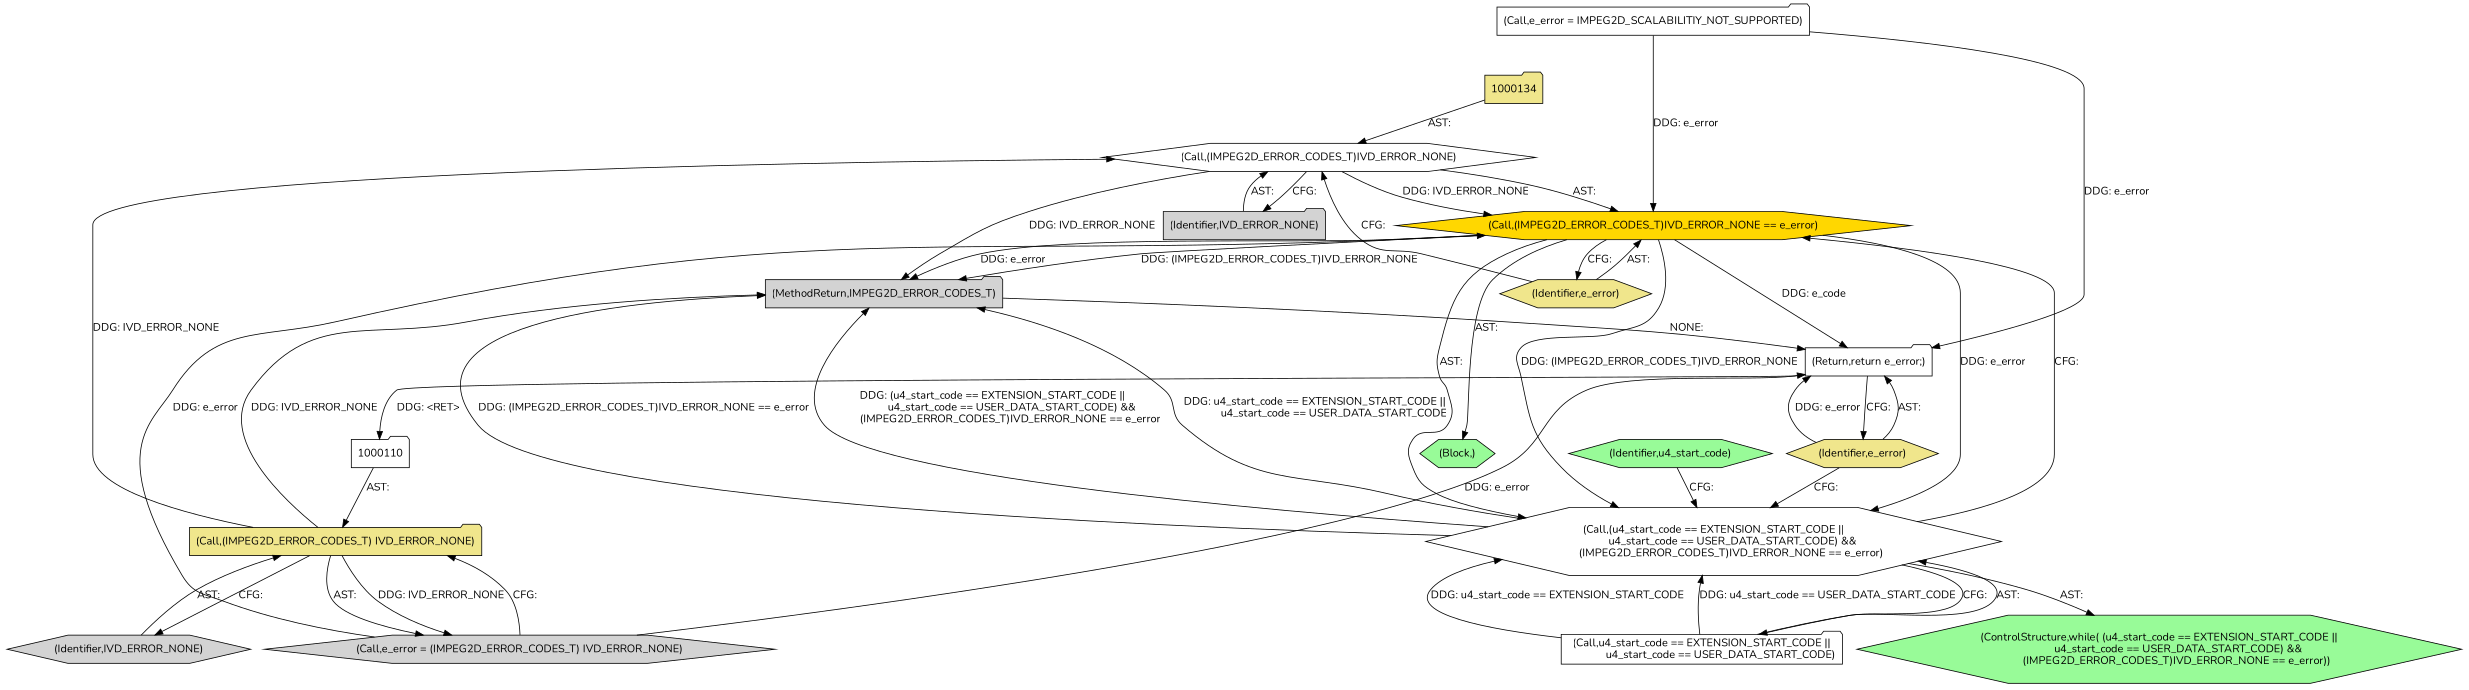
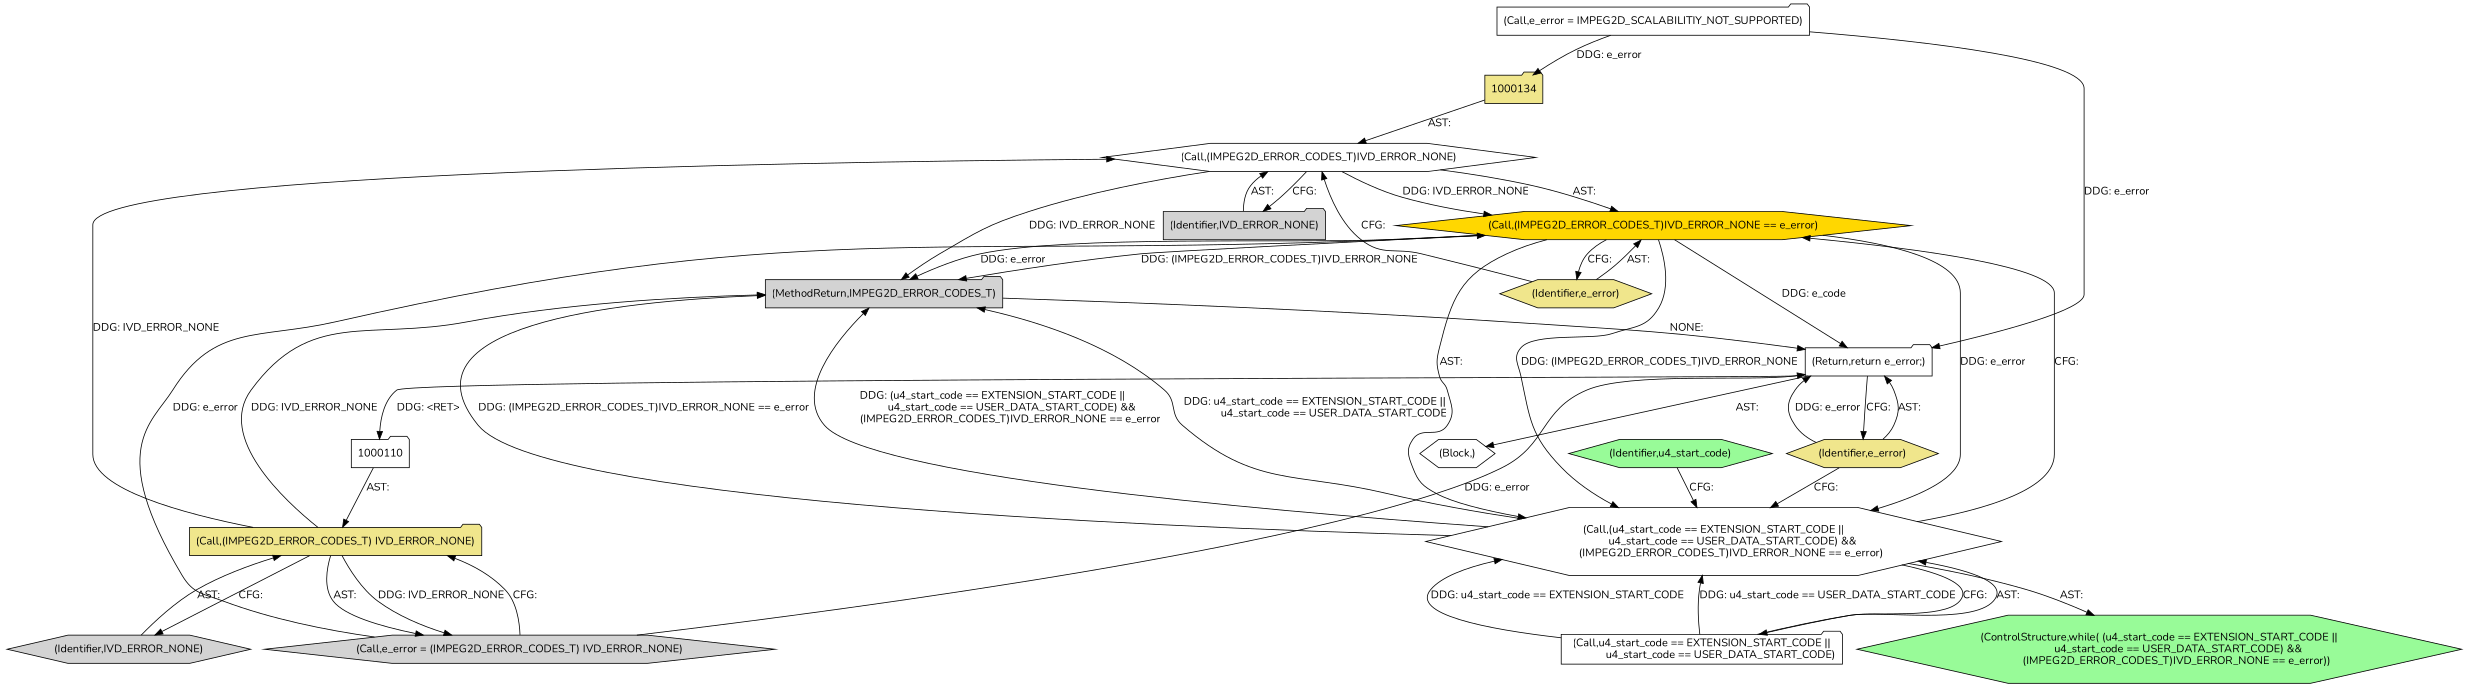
edge "(Call,e_error = IMPEG2D_SCALABILITIY_NOT_SUPPORTED)" -> "(Call,(IMPEG2D_ERROR_CODES_T)IVD_ERROR_NONE == e_error)": now "(Call,e_error = IMPEG2D_SCALABILITIY_NOT_SUPPORTED)" -> "1000134"
edge "(Call,(IMPEG2D_ERROR_CODES_T)IVD_ERROR_NONE == e_error)" -> "(Block,)": now "(Return,return e_error;)" -> "(Block,)"
node "(Block,)": fillcolor palegreen -> white
